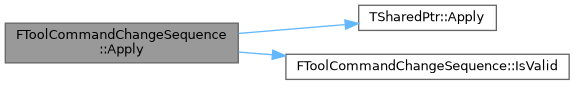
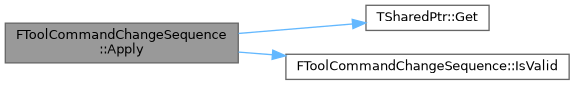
node "TSharedPtr::Apply": label "TSharedPtr::Apply" -> "TSharedPtr::Get"
